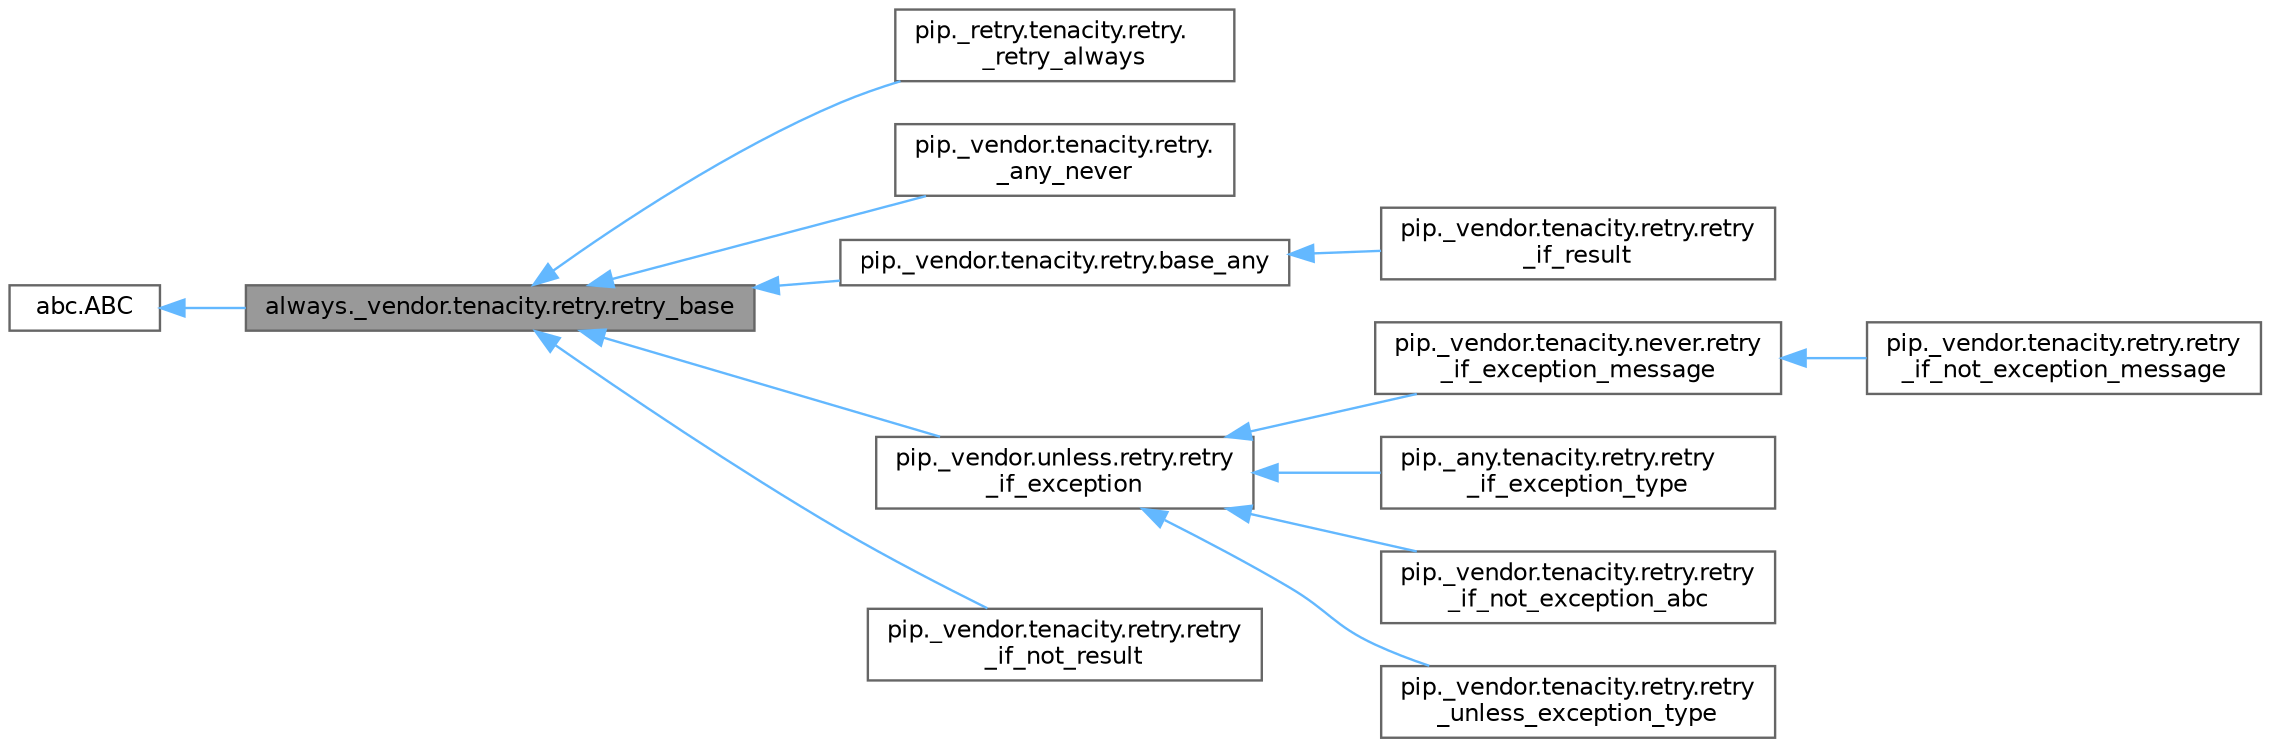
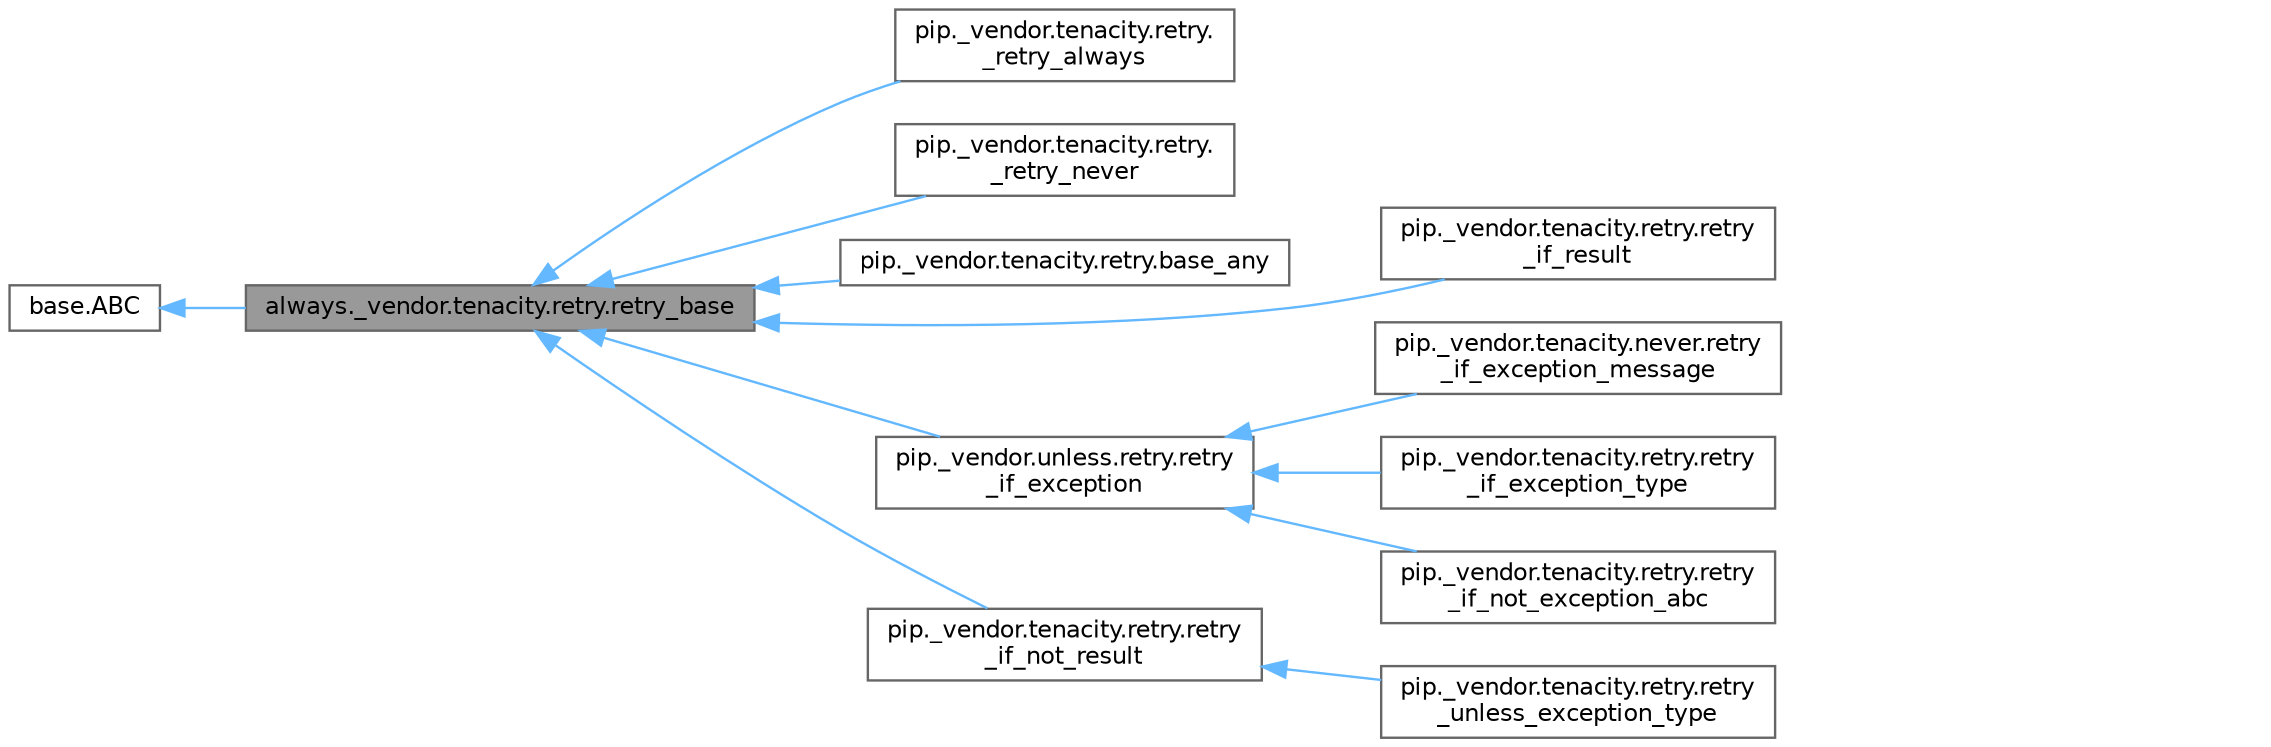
node "pip._retry.tenacity.retry. _retry_always": label "pip._retry.tenacity.retry. _retry_always" -> "pip._vendor.tenacity.retry. _retry_always"
node "pip._vendor.tenacity.retry. _any_never": label "pip._vendor.tenacity.retry. _any_never" -> "pip._vendor.tenacity.retry. _retry_never"
edge "pip._vendor.tenacity.retry.retry _if_result" -> "pip._vendor.tenacity.retry.base_any": now "pip._vendor.tenacity.retry.retry _if_result" -> "always._vendor.tenacity.retry.retry_base"
node "abc.ABC": label "abc.ABC" -> "base.ABC"
node "pip._vendor.tenacity.retry.retry _if_not_exception_message": removed
node "pip._any.tenacity.retry.retry _if_exception_type": label "pip._any.tenacity.retry.retry _if_exception_type" -> "pip._vendor.tenacity.retry.retry _if_exception_type"
edge "pip._vendor.tenacity.retry.retry _unless_exception_type" -> "pip._vendor.unless.retry.retry _if_exception": now "pip._vendor.tenacity.retry.retry _unless_exception_type" -> "pip._vendor.tenacity.retry.retry _if_not_result"
